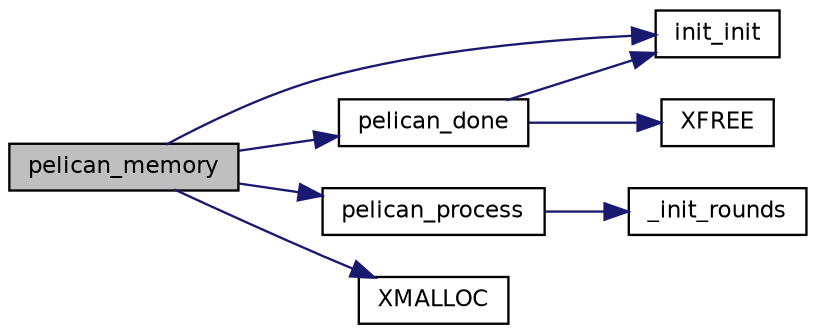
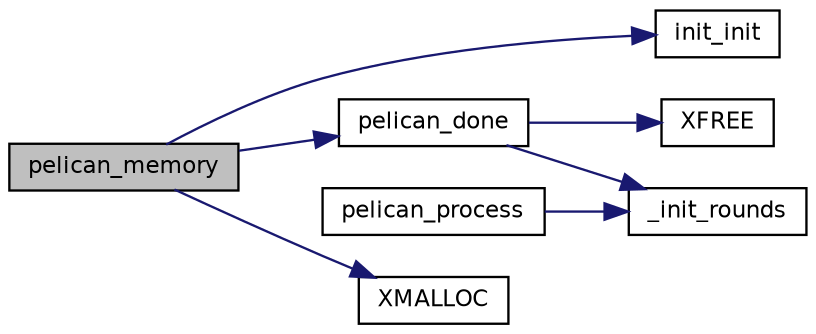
edge "pelican_done" -> "init_init": now "pelican_done" -> "_init_rounds"
edge "pelican_memory" -> "pelican_process": removed
